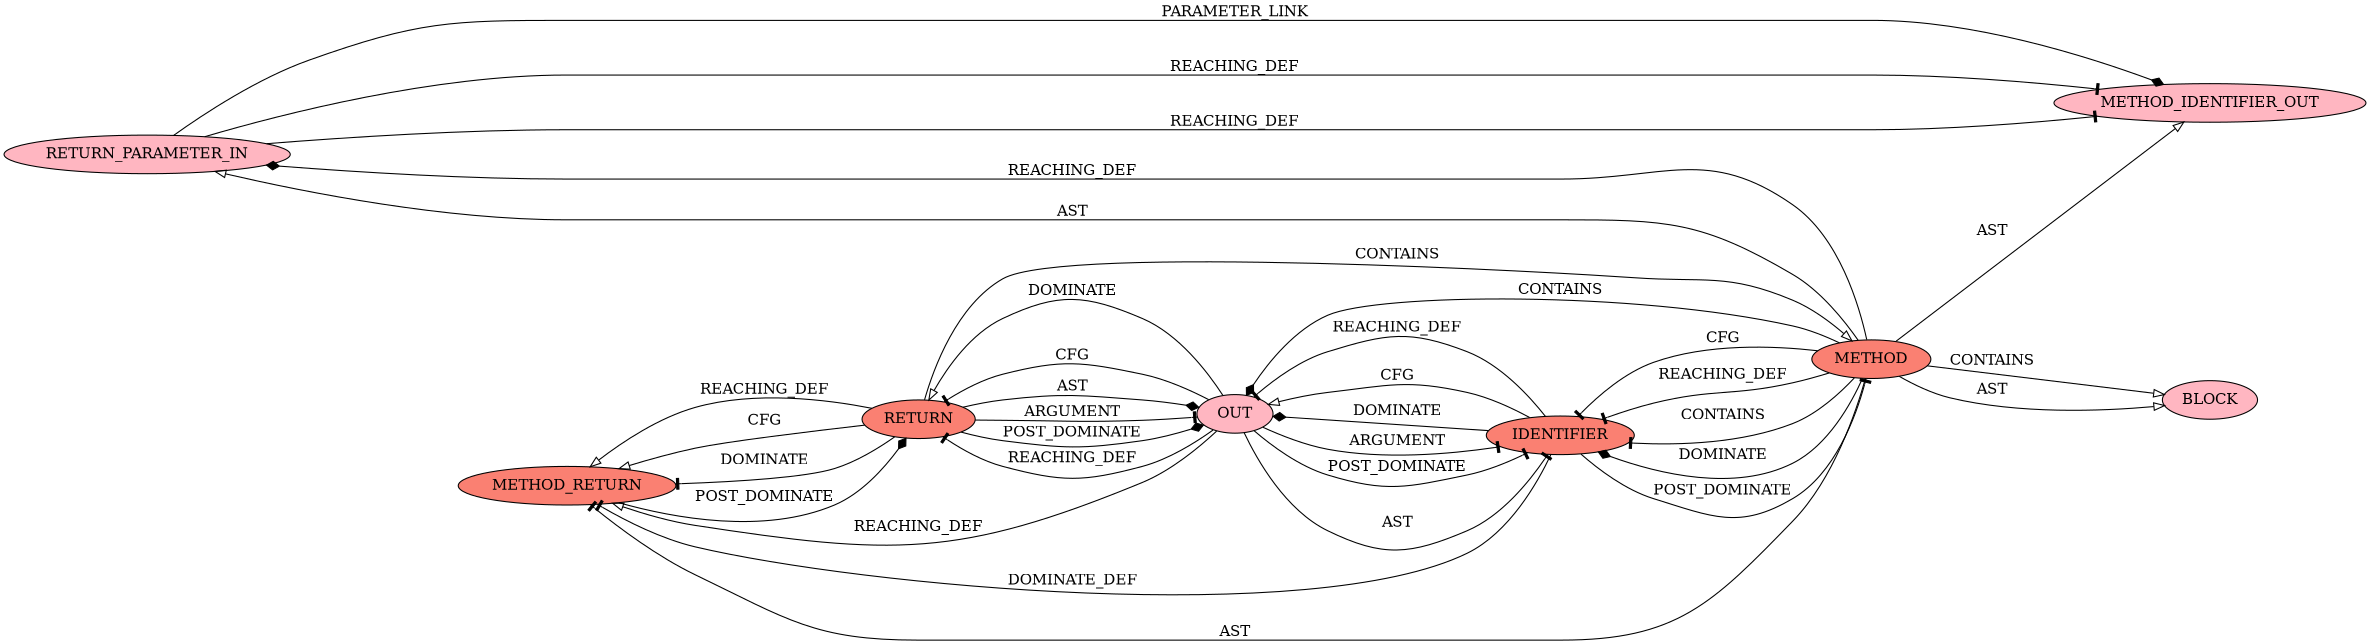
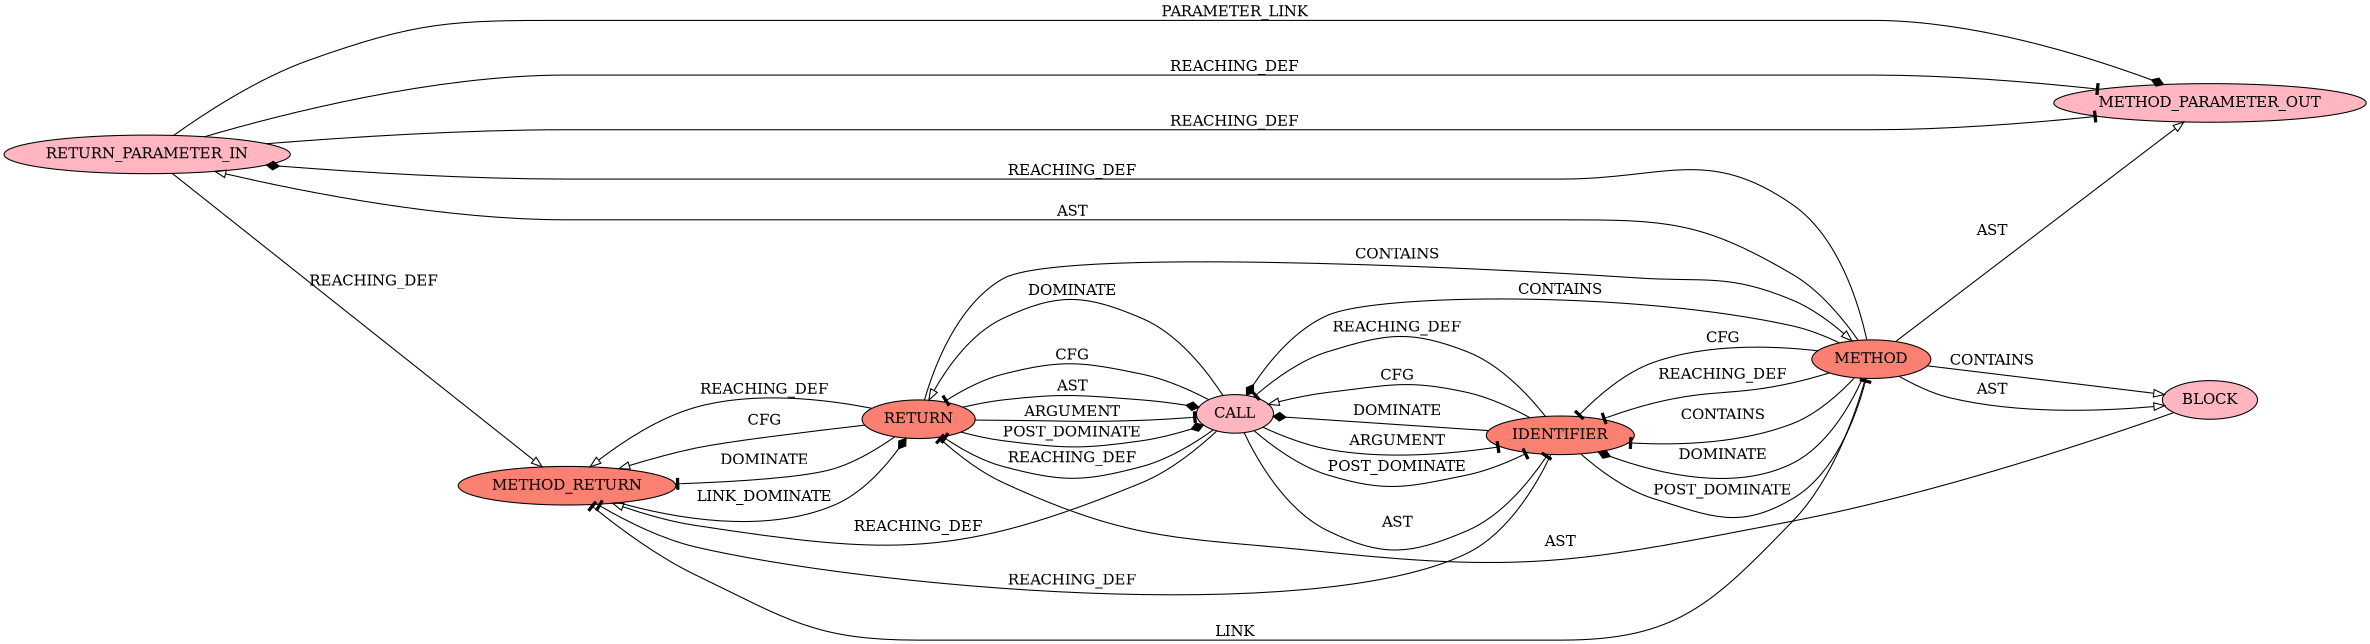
node "METHOD_IDENTIFIER_OUT": label "METHOD_IDENTIFIER_OUT" -> "METHOD_PARAMETER_OUT"
edge "RETURN_PARAMETER_IN" -> "METHOD_RETURN": added, label "REACHING_DEF"
node "OUT": label "OUT" -> "CALL"
edge "METHOD_RETURN" -> "RETURN": label "POST_DOMINATE" -> "LINK_DOMINATE"
edge "BLOCK" -> "RETURN": added, label "AST"
edge "IDENTIFIER" -> "METHOD_RETURN": label "DOMINATE_DEF" -> "REACHING_DEF"
edge "METHOD" -> "METHOD_RETURN": label "AST" -> "LINK"
